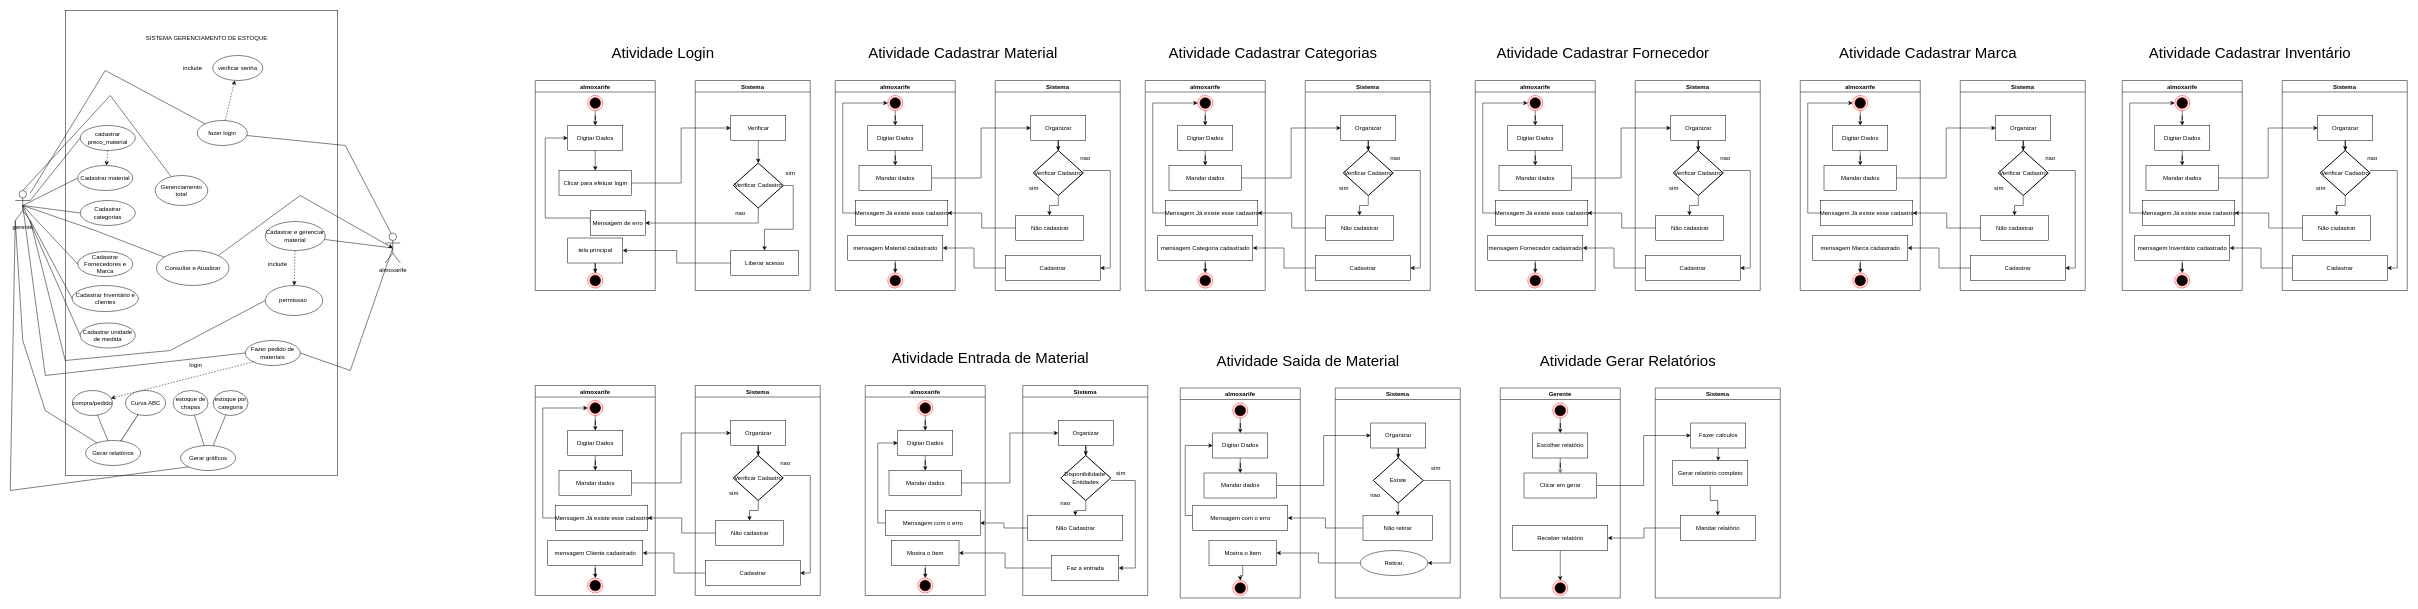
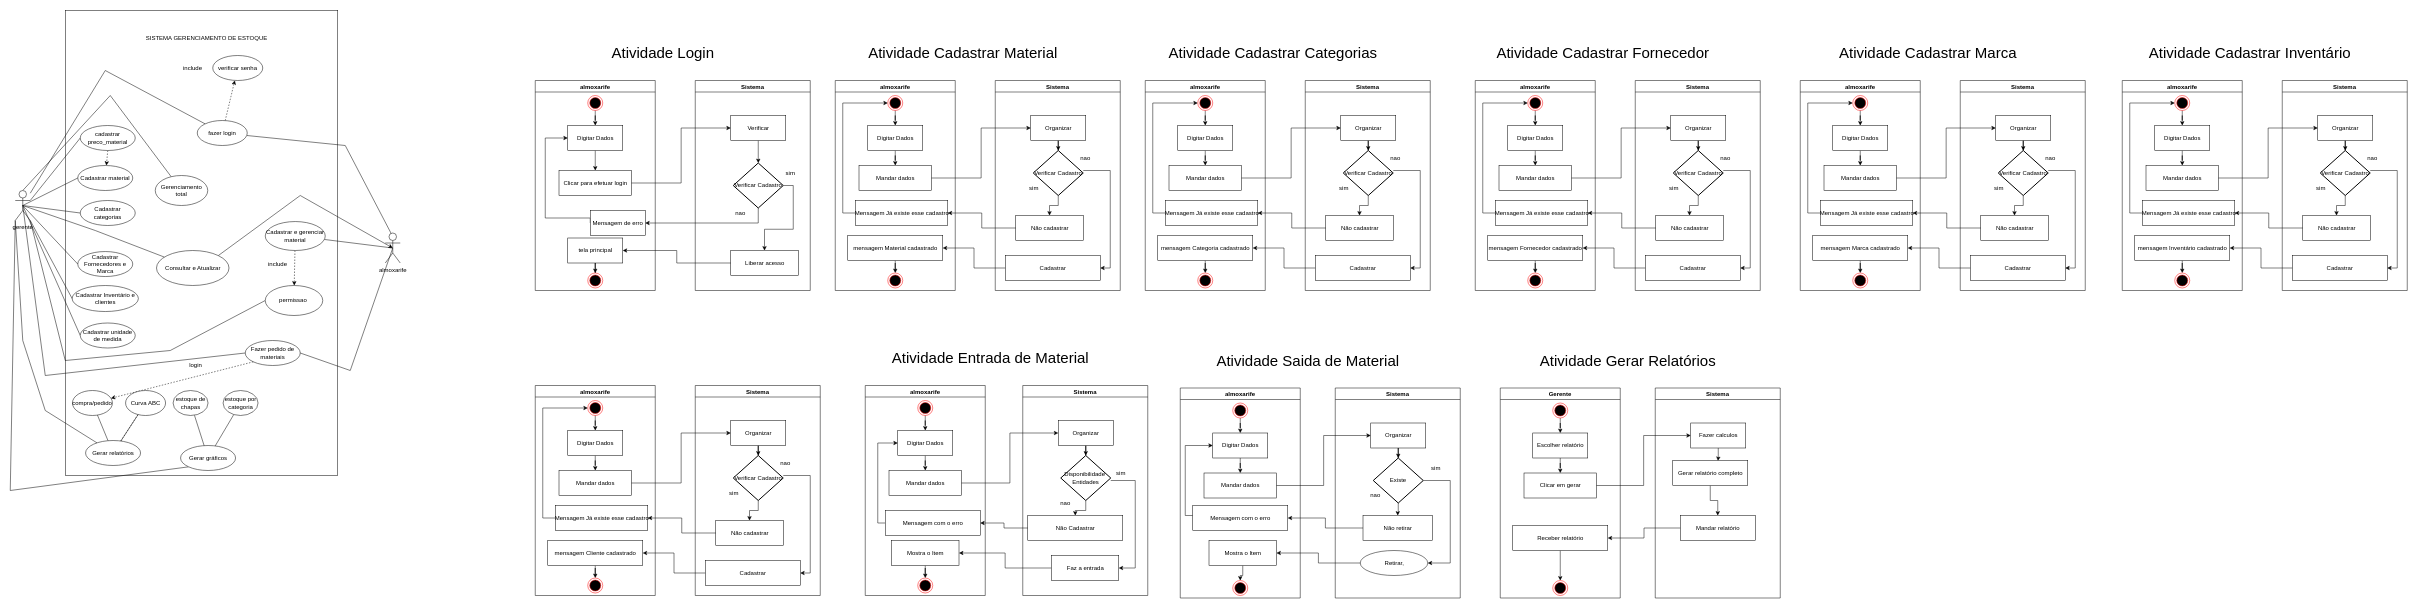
node "estoque por categoria": moved (231, 403) -> (241, 403)
edge "Escolher relatório" -> "Clicar em gerar": arrowhead open -> classic
